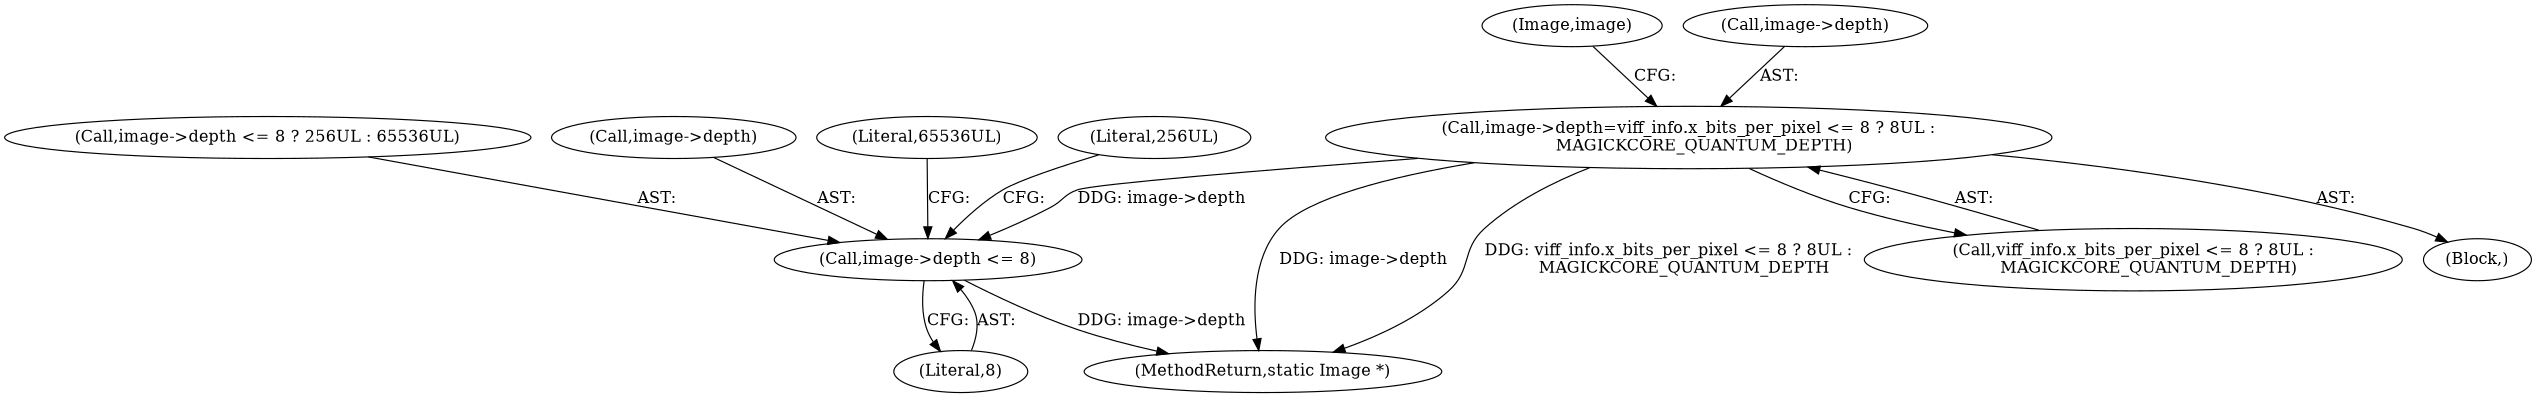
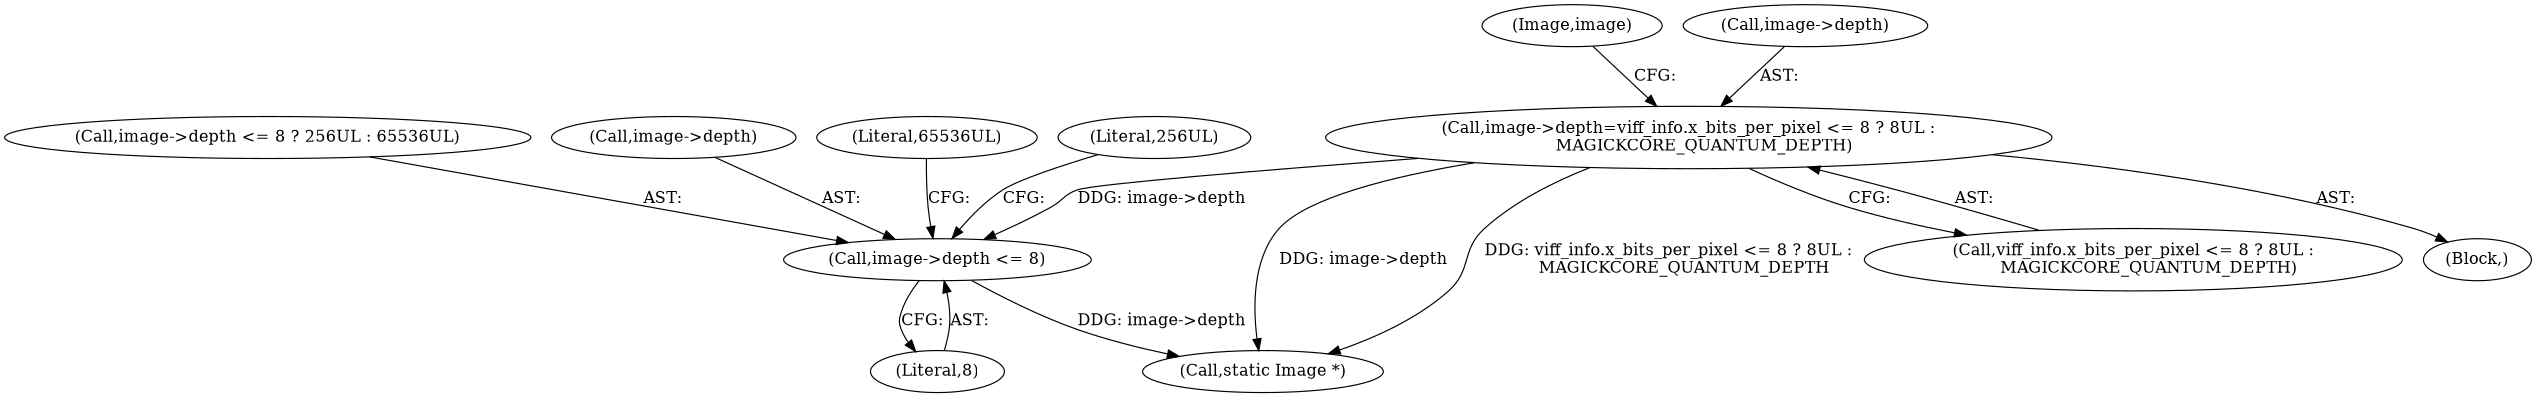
node "(MethodReturn,static Image *)": label "(MethodReturn,static Image *)" -> "(Call,static Image *)"
